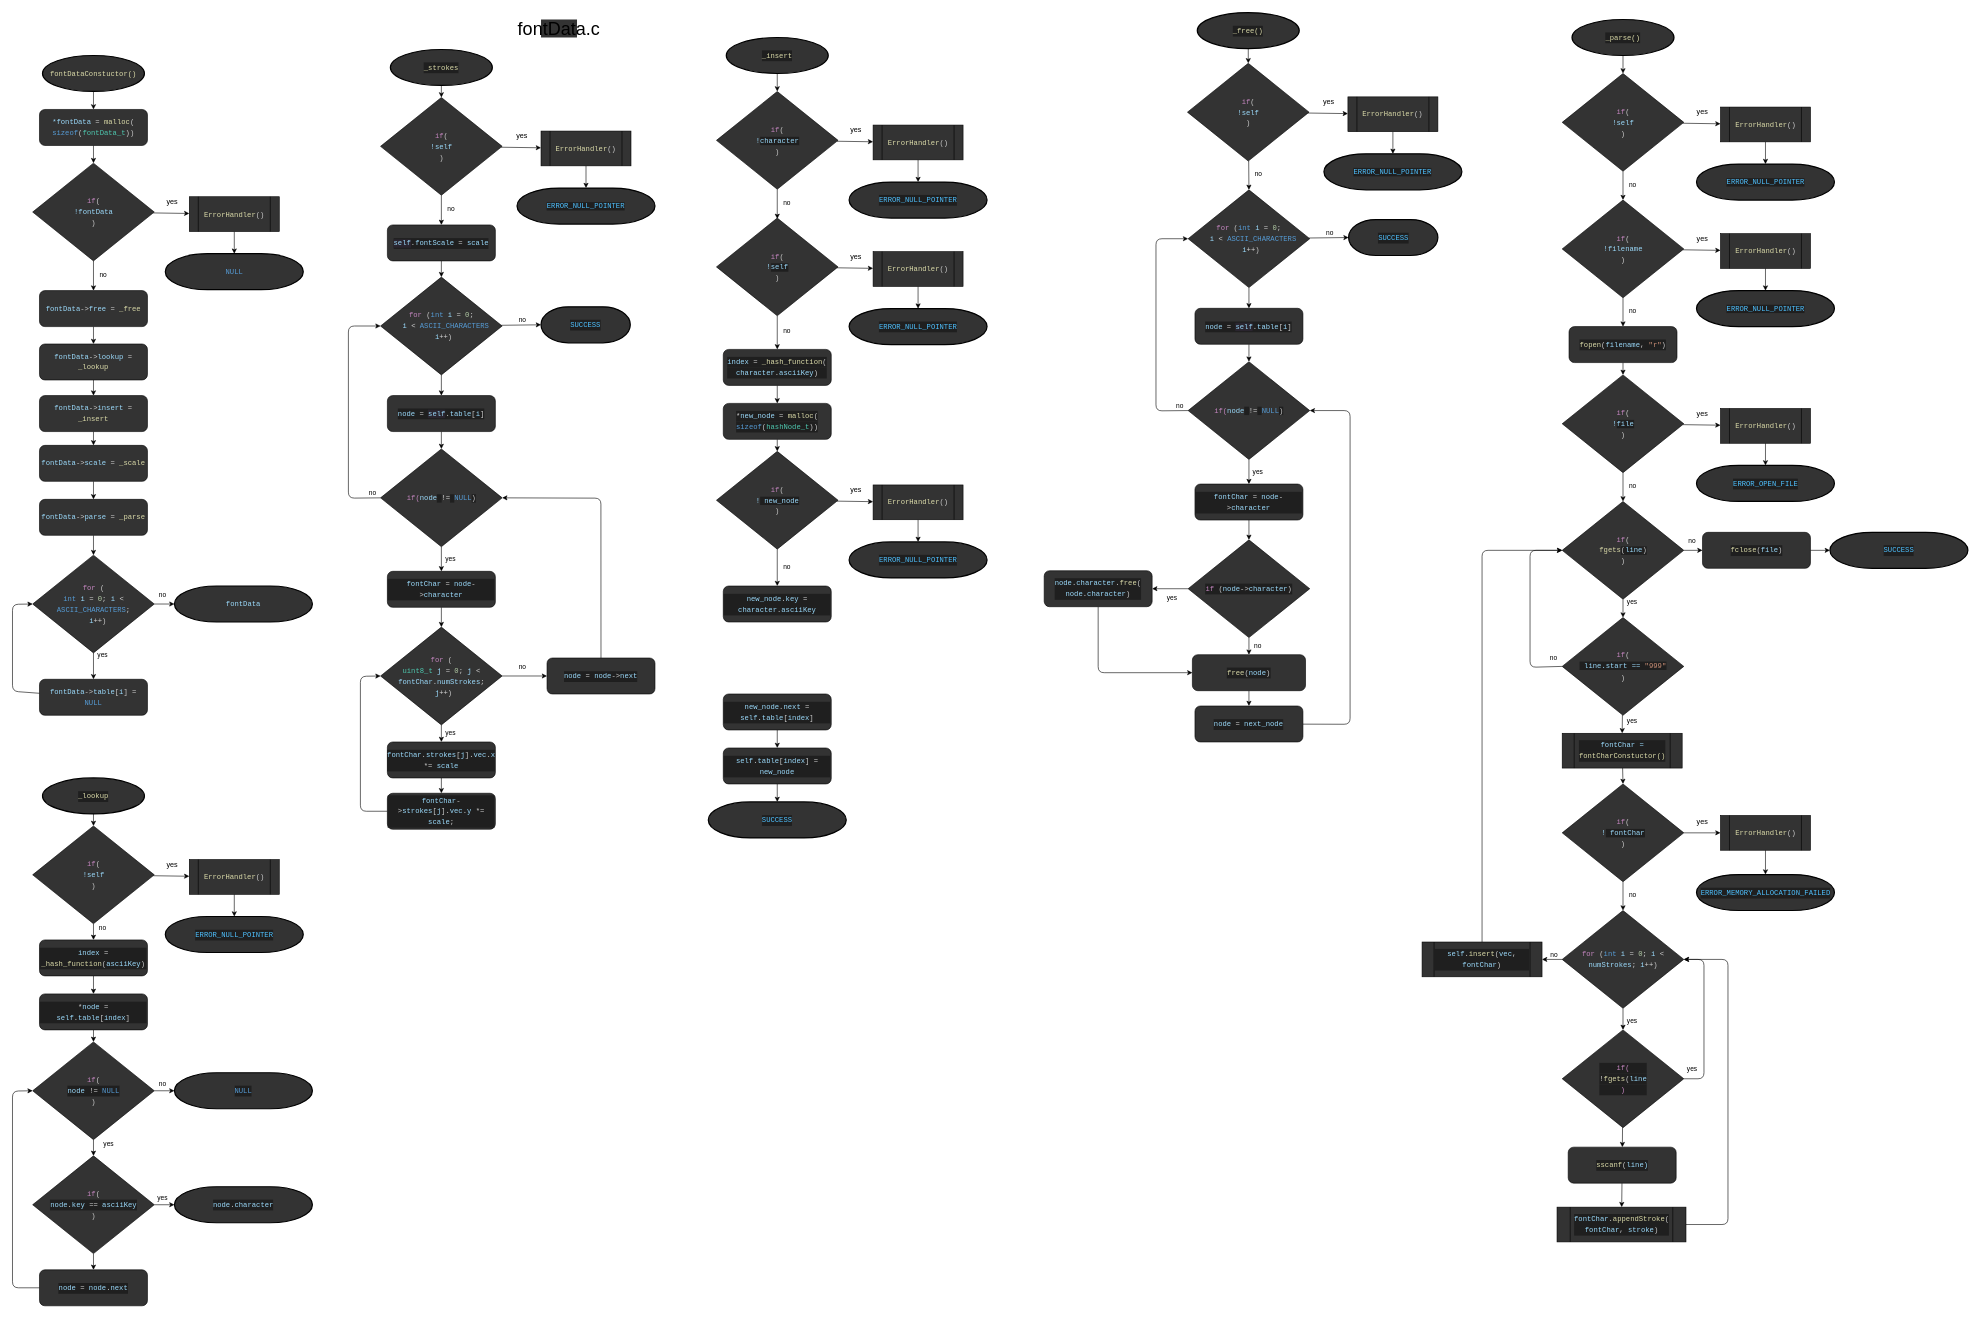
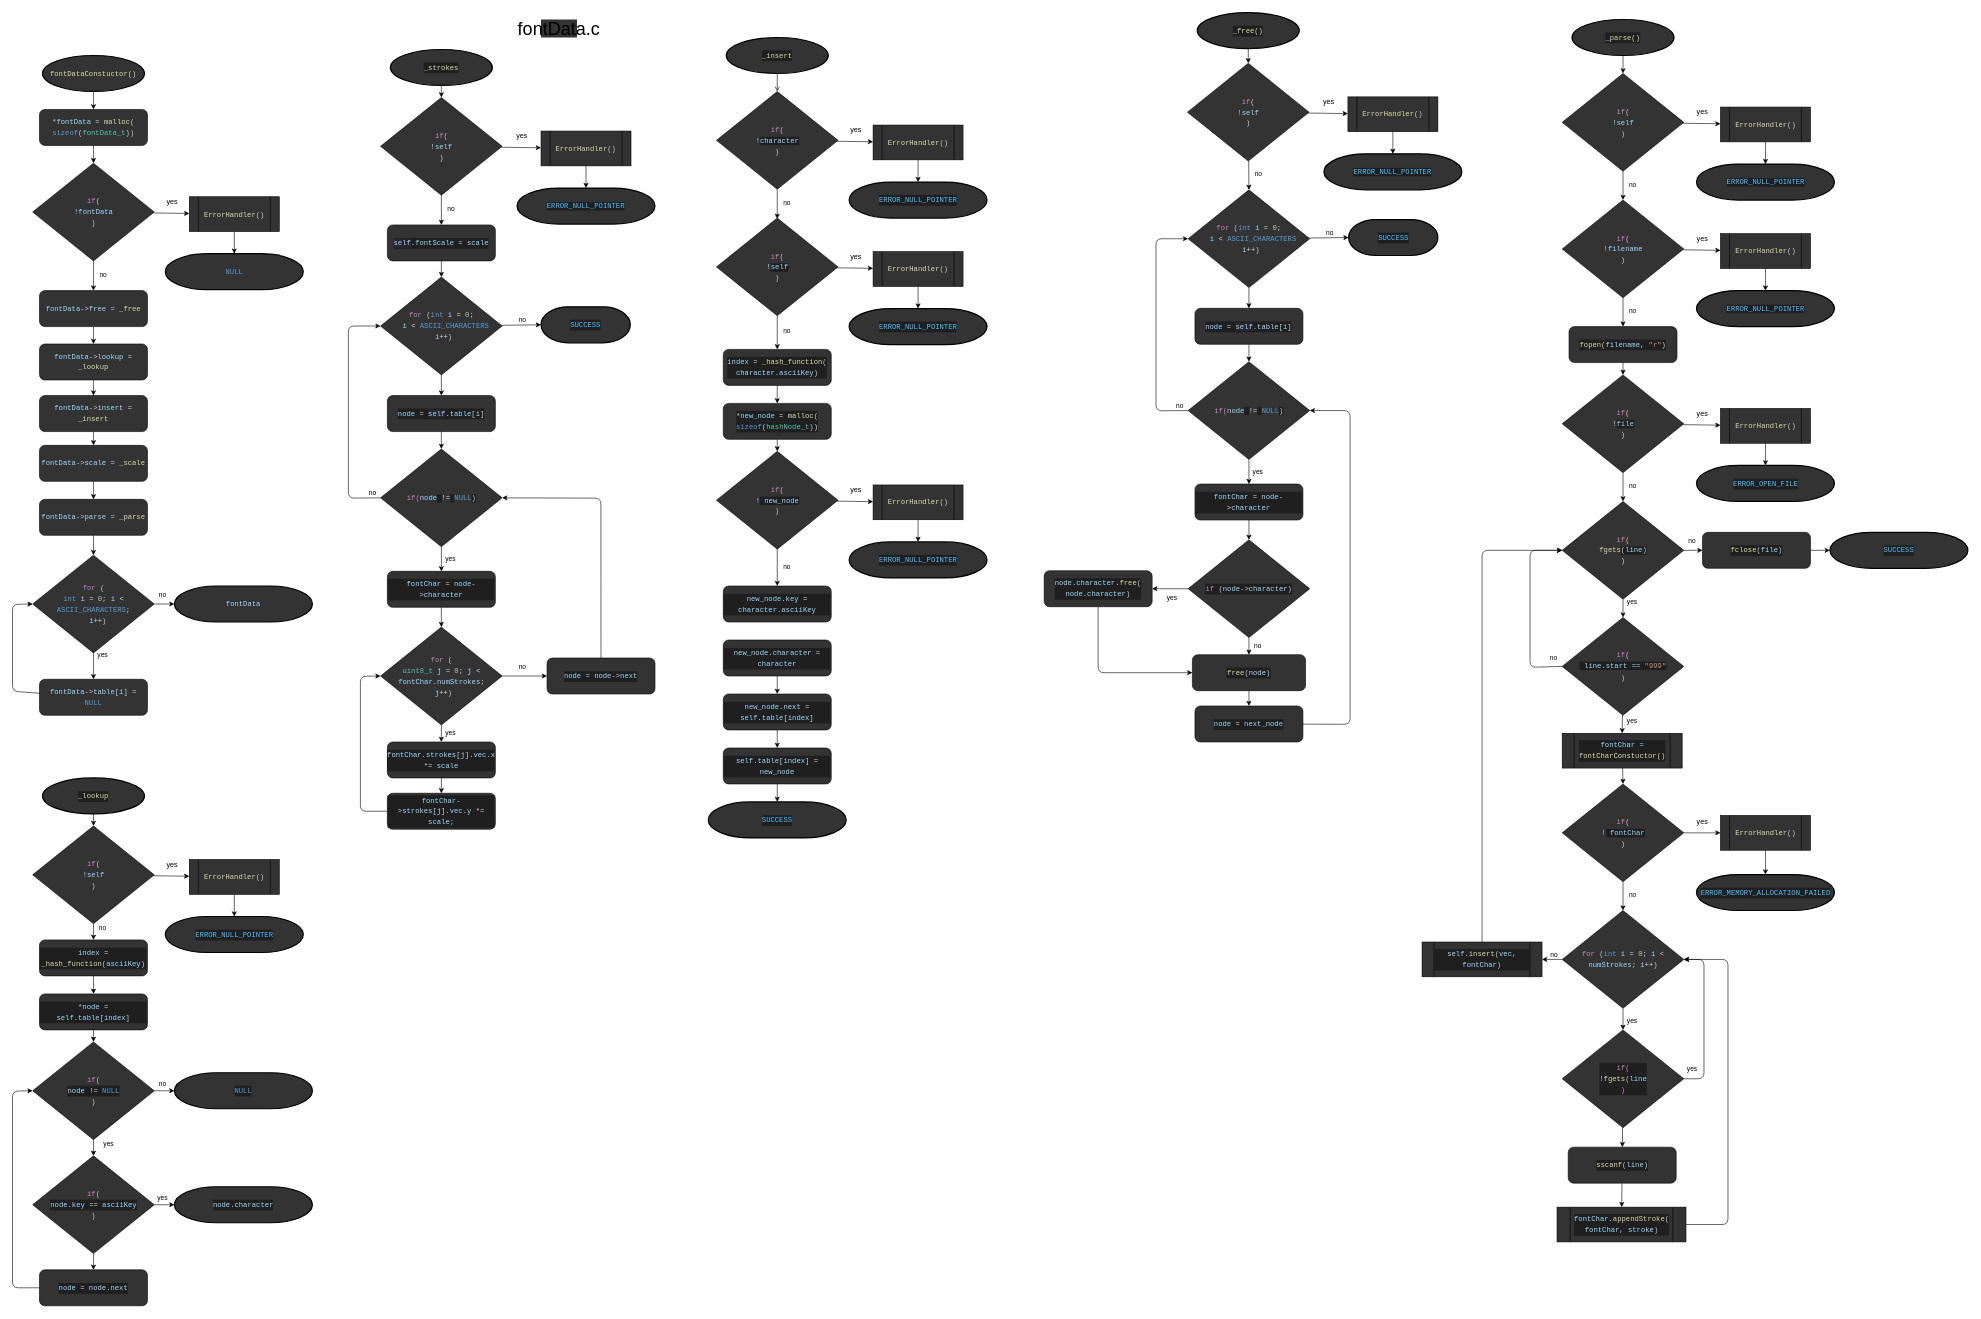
edge "_insert" -> "if( !character )": arrowhead classic -> open
node "new_node.character = character": added
edge "new_node.character = character" -> "new_node.next = self.table[index]": added
